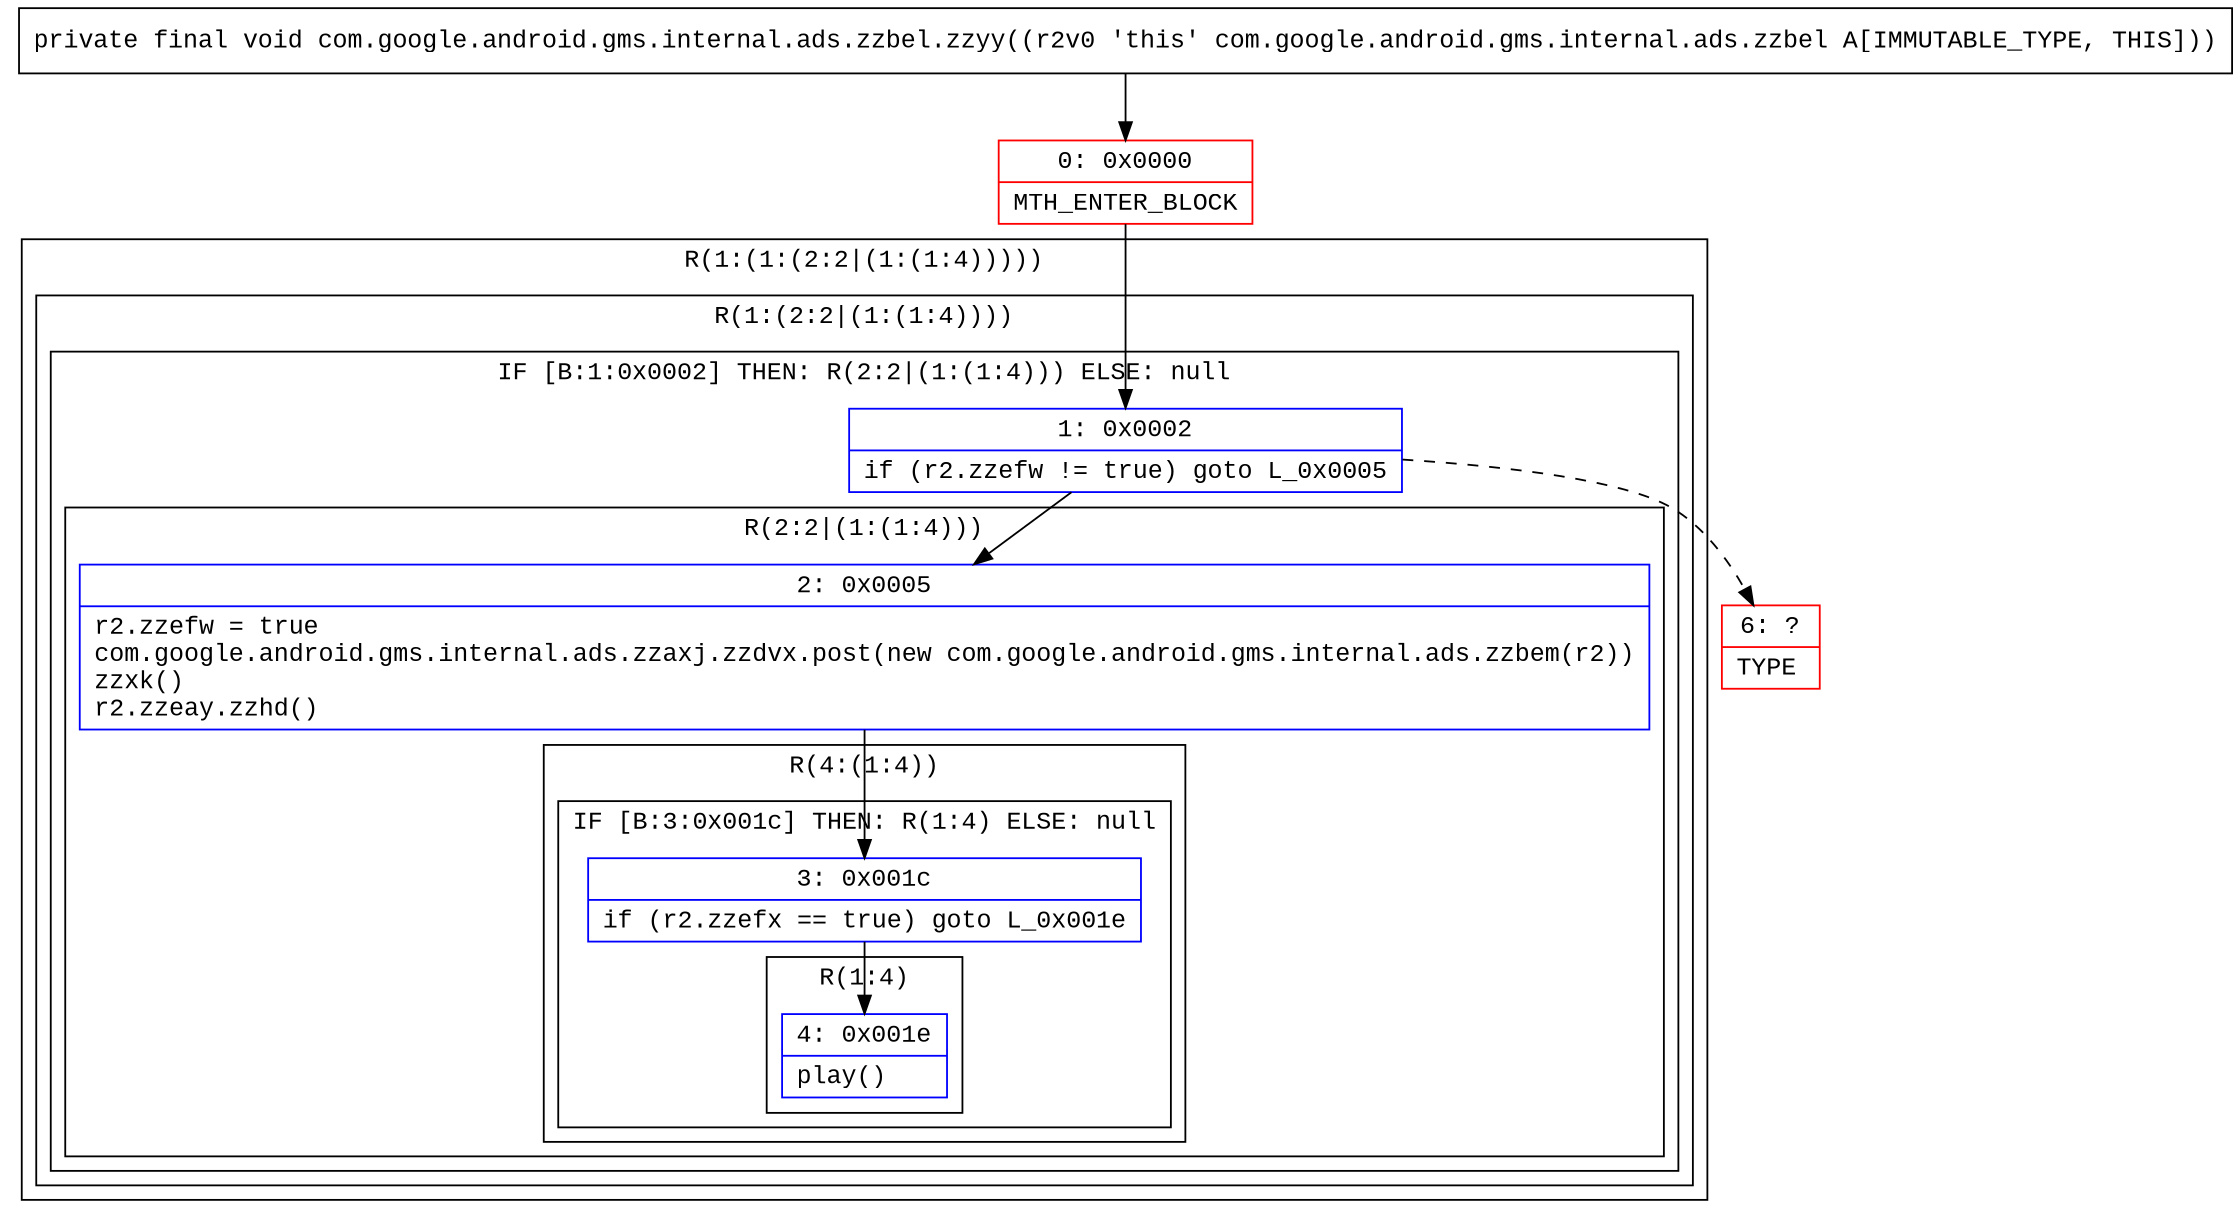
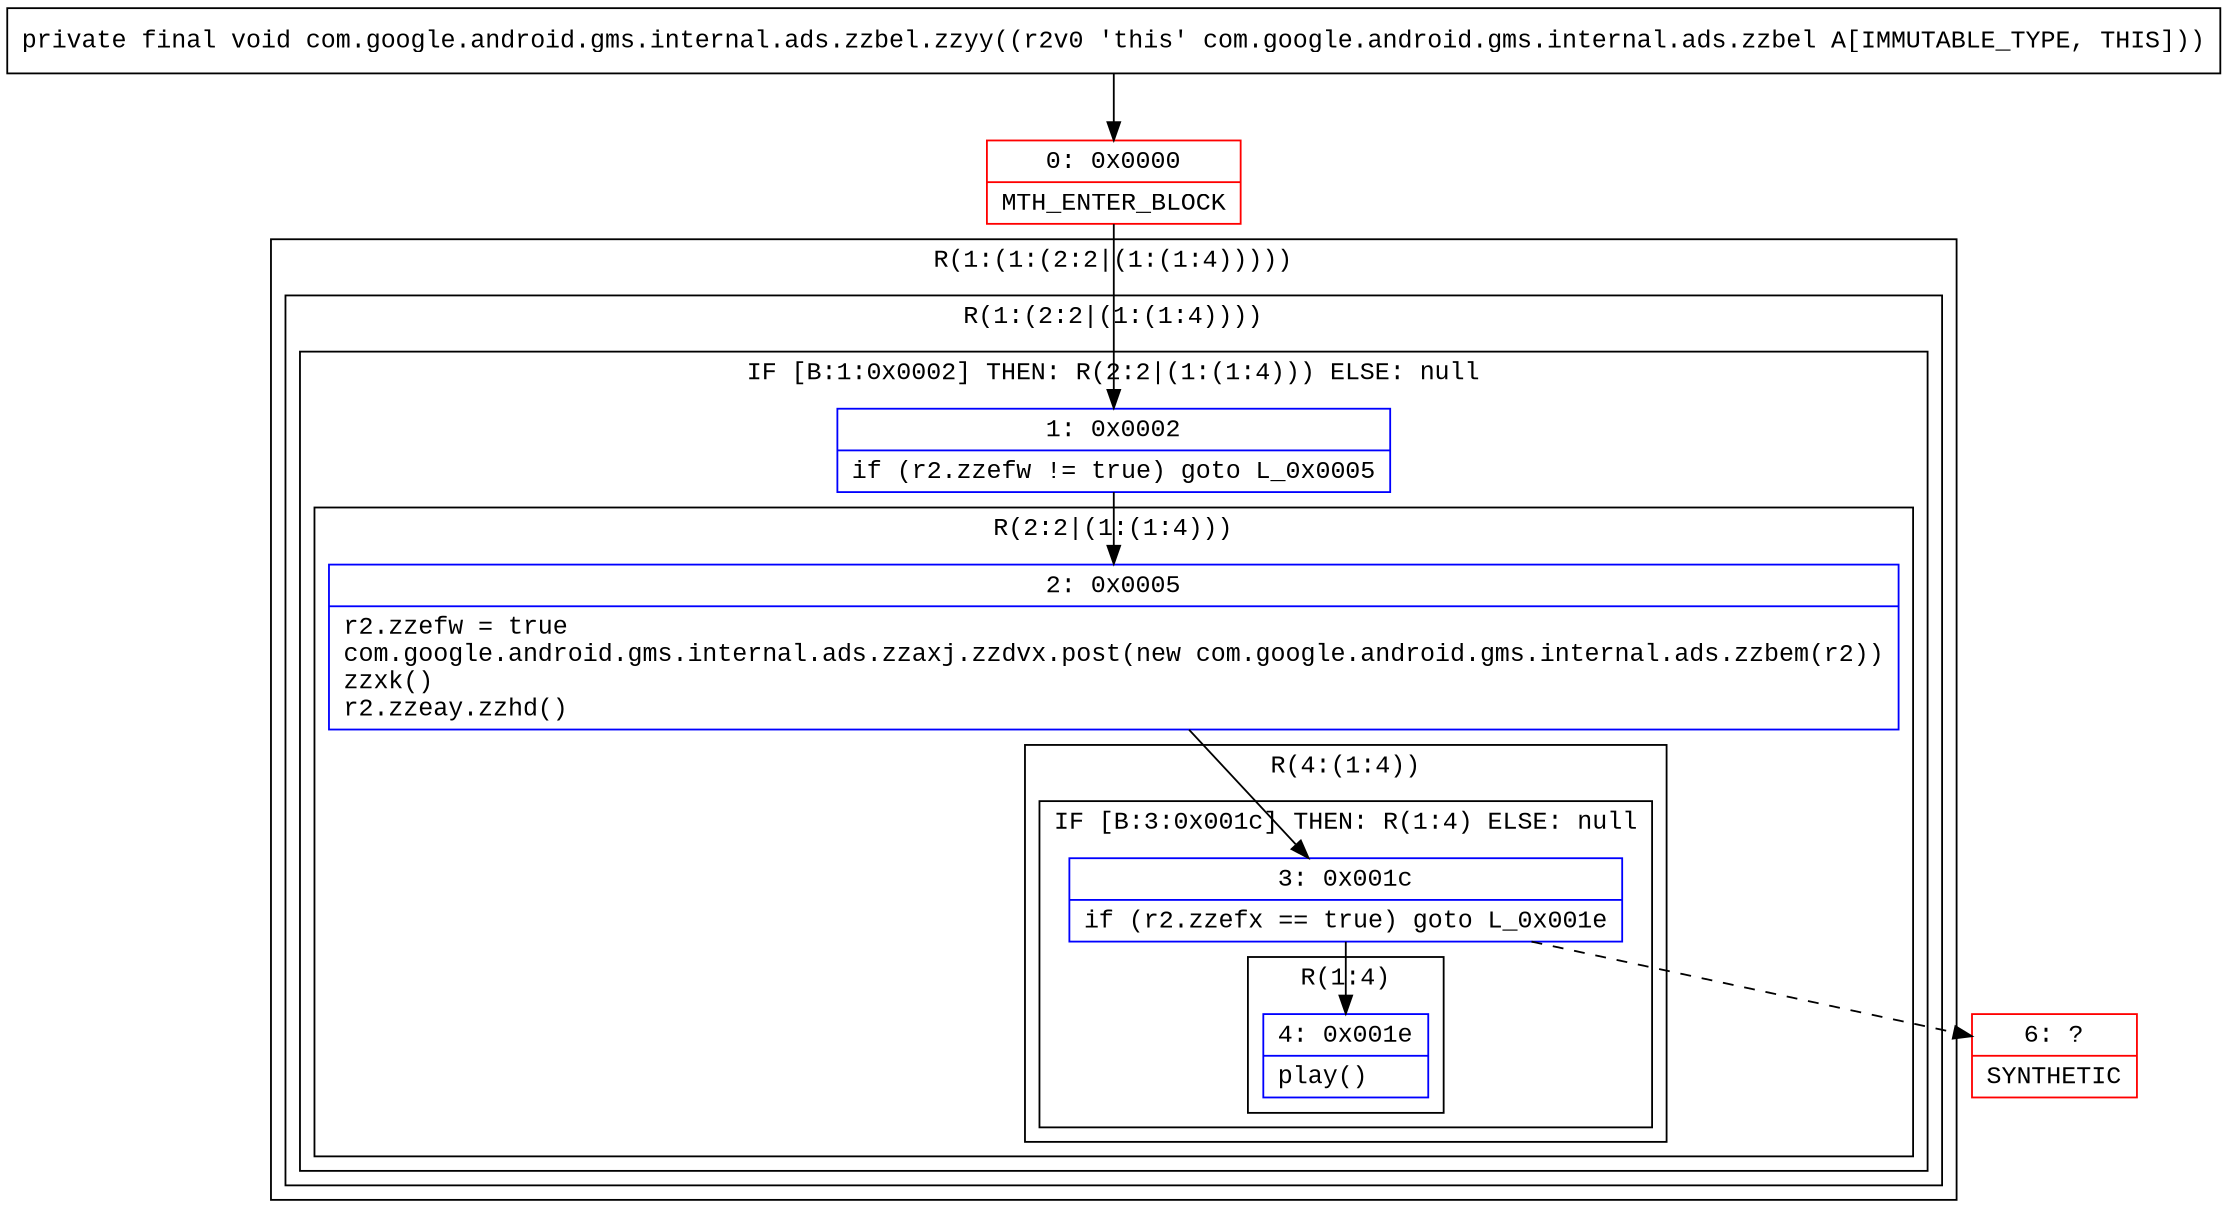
edge "1: 0x0002" -> "6: ?": now "3: 0x001c" -> "6: ?"
node "6: ?": text "TYPE" -> "SYNTHETIC"
